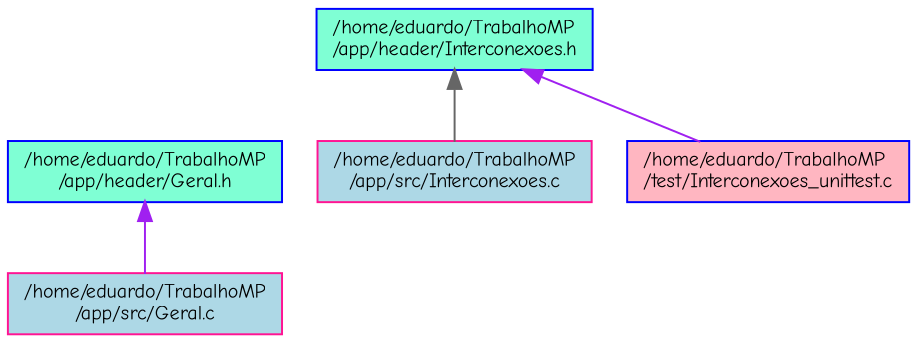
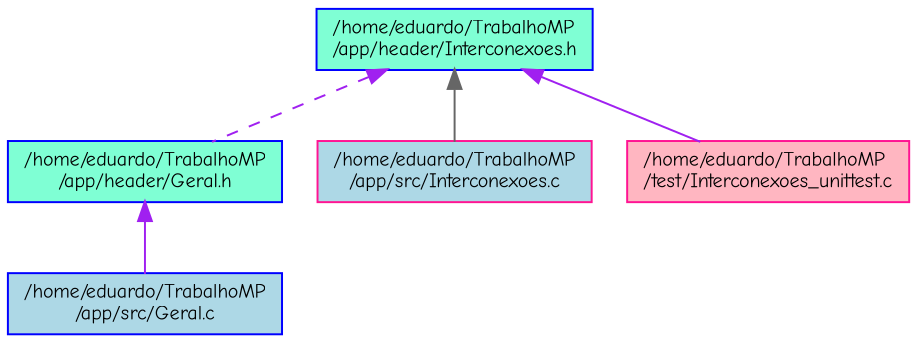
edge "/home/eduardo/TrabalhoMP /app/header/Geral.h" -> "/home/eduardo/TrabalhoMP /app/header/Interconexoes.h": added
node "/home/eduardo/TrabalhoMP /test/Interconexoes_unittest.c": color blue -> deeppink
node "/home/eduardo/TrabalhoMP /app/src/Geral.c": color deeppink -> blue
